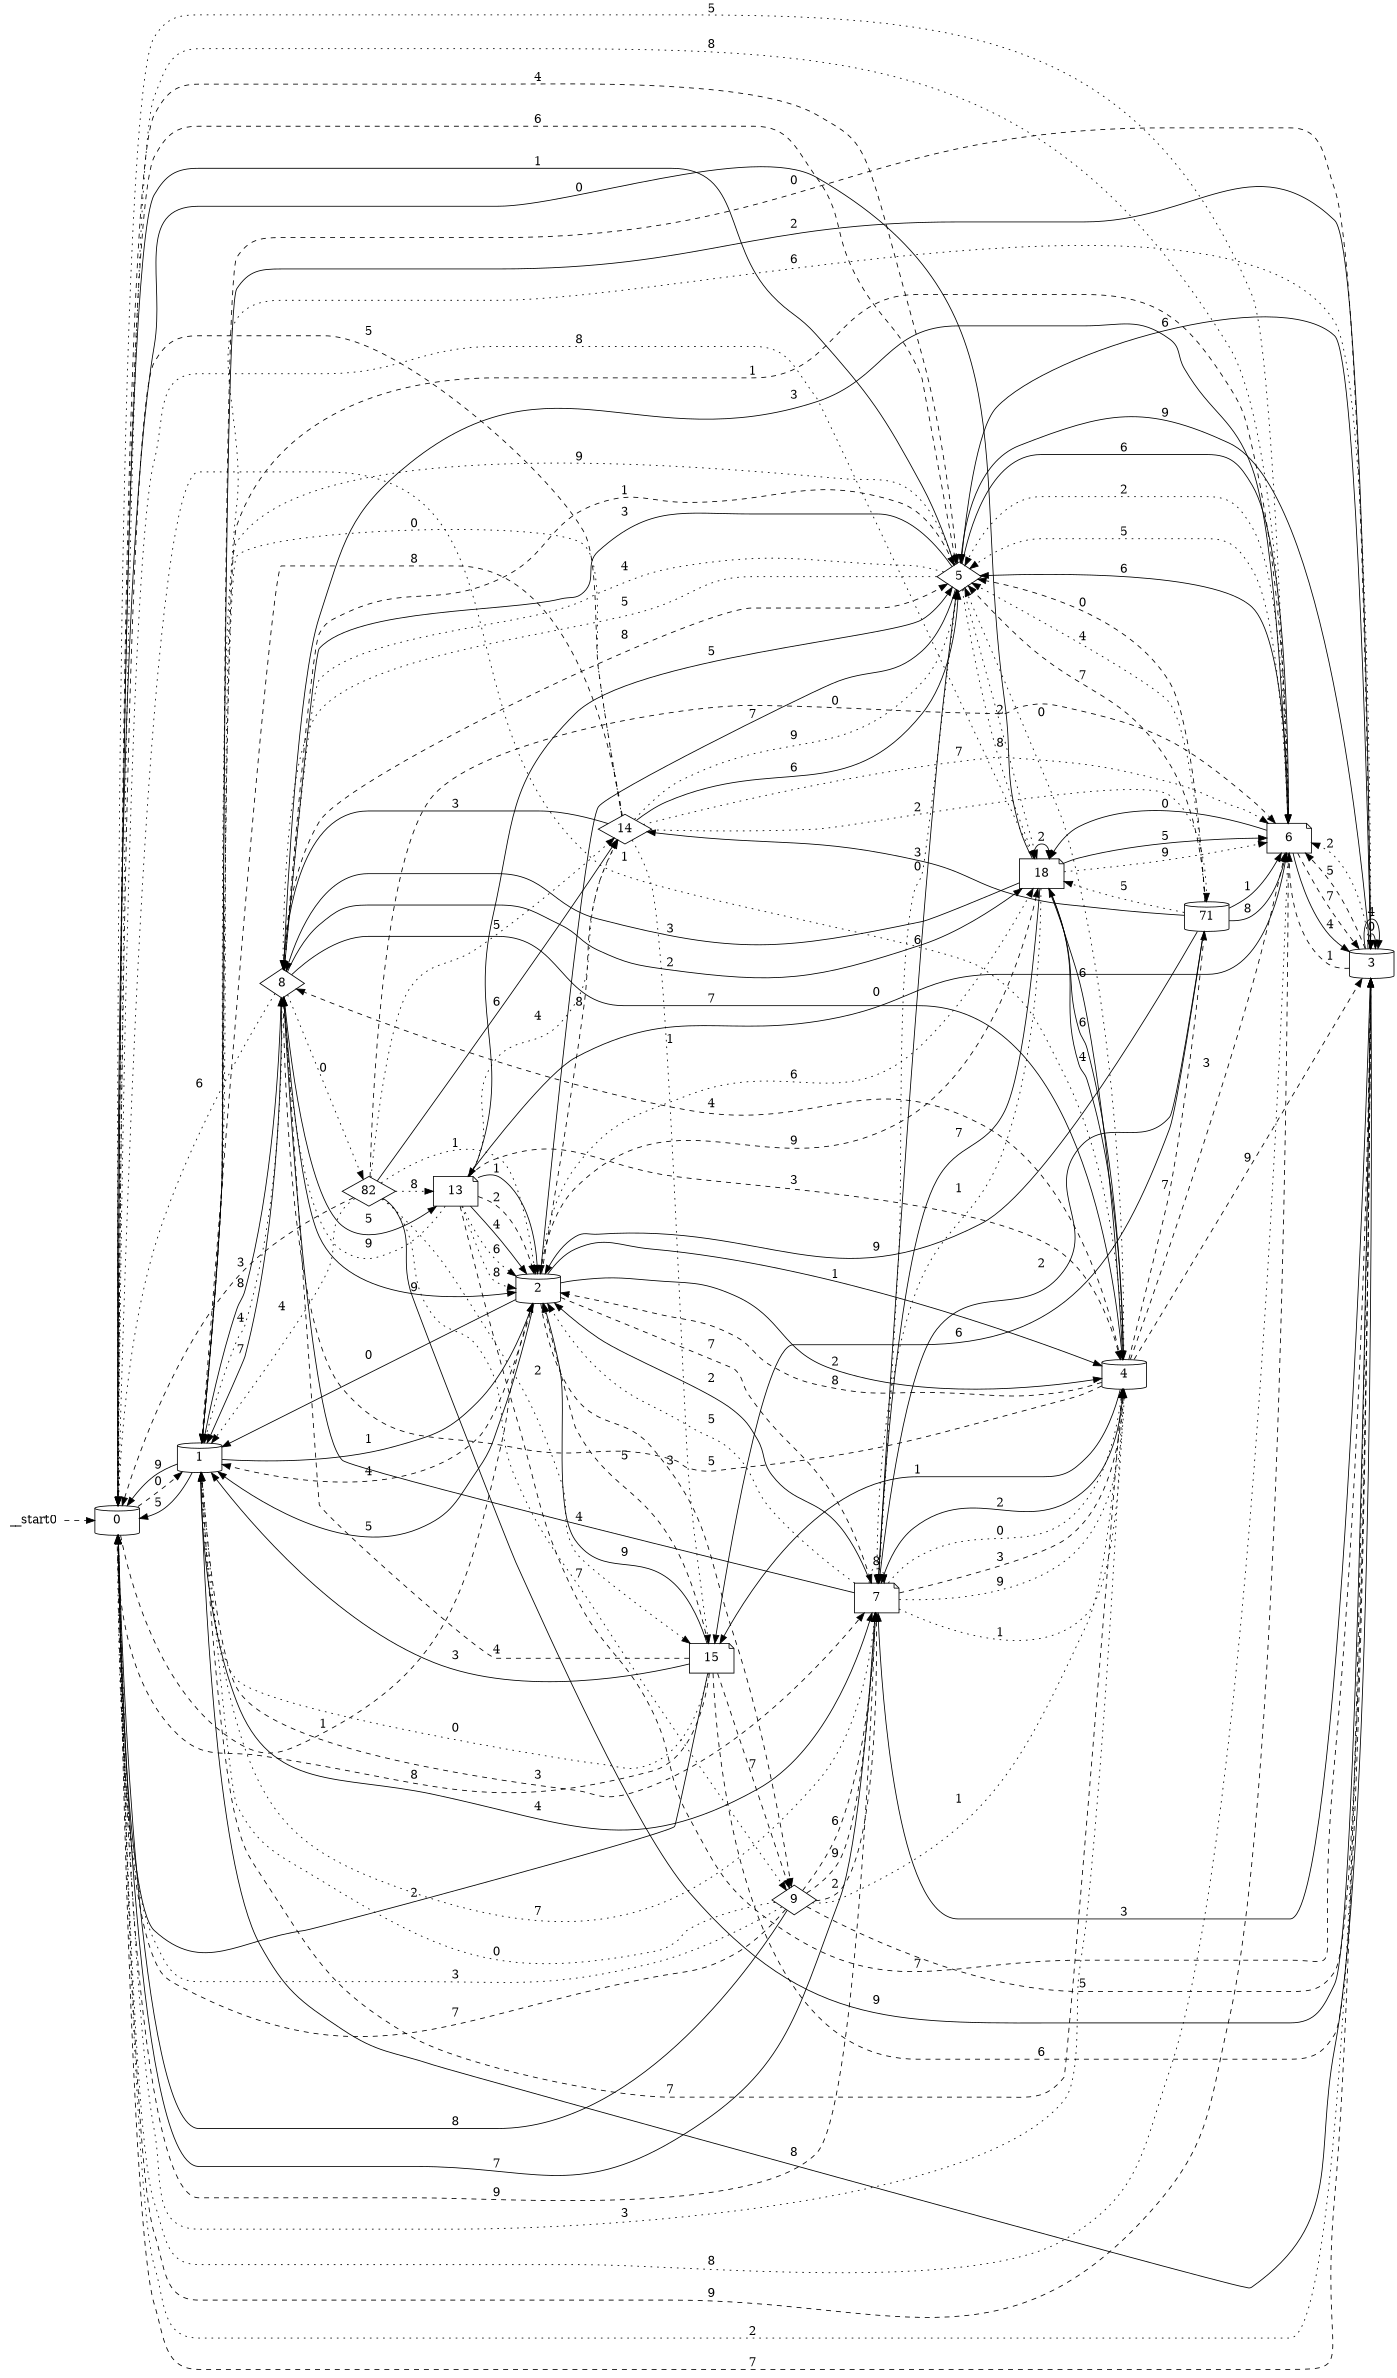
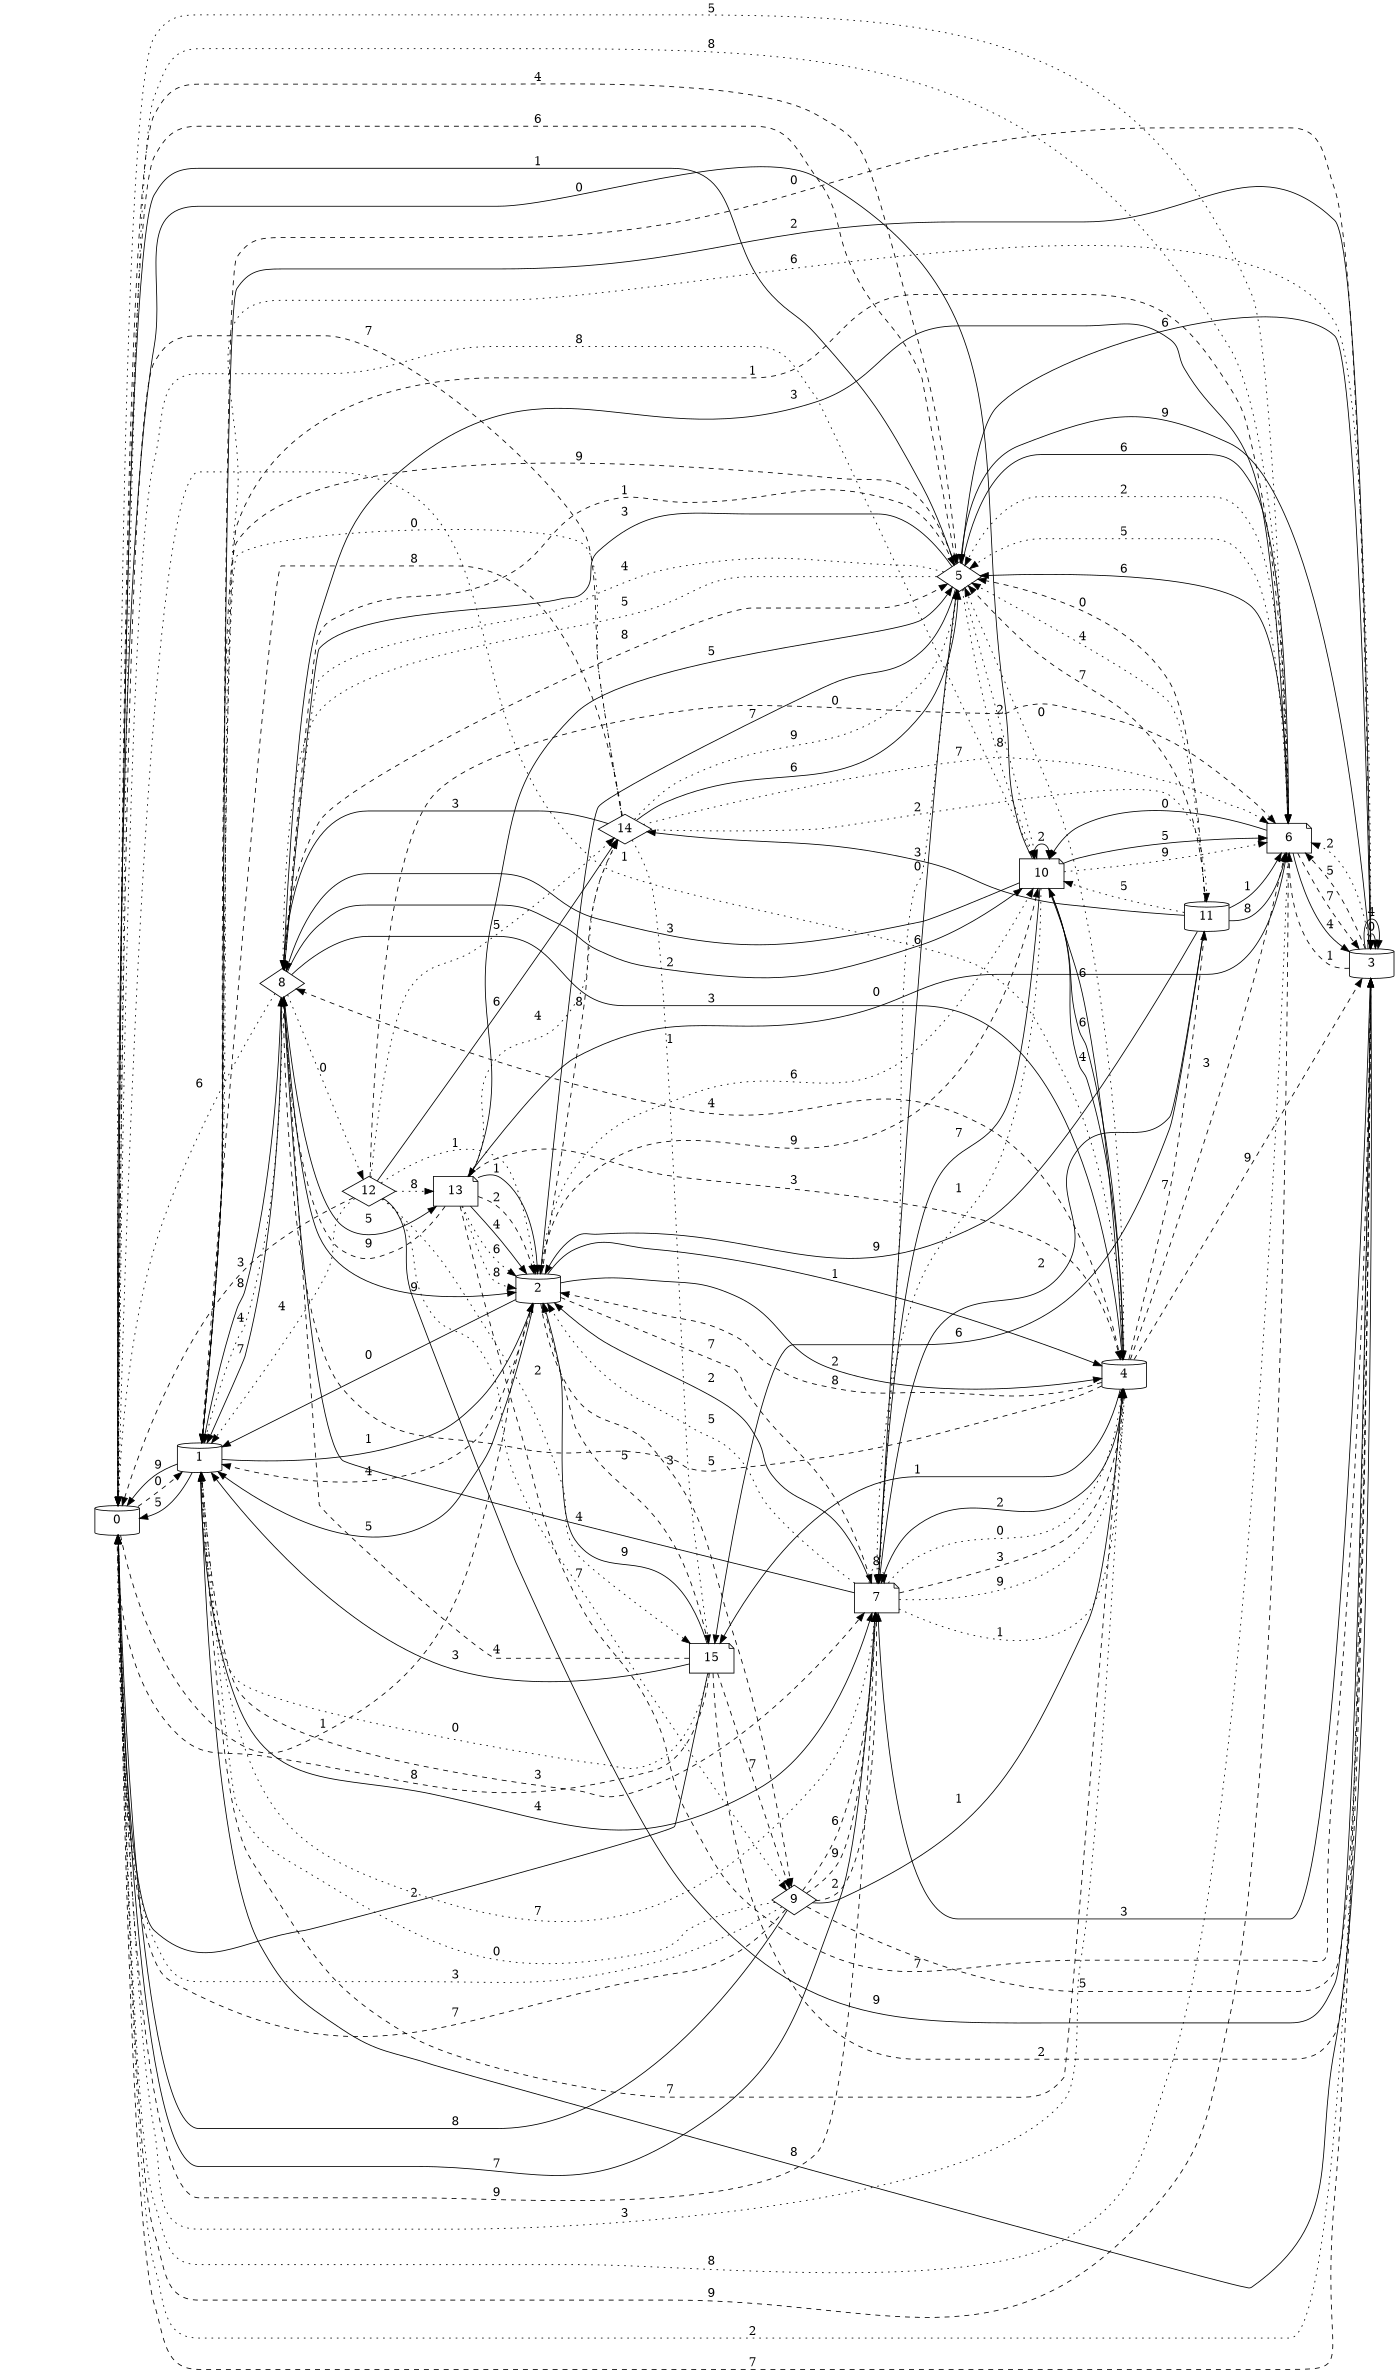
edge "14" -> "0": label "5" -> "7"
edge "5" -> "1": style dotted -> dashed
node "18": label "18" -> "10"
node "71": label "71" -> "11"
edge "8" -> "4": label "7" -> "3"
node "82": label "82" -> "12"
edge "13" -> "8": style dotted -> dashed
node "__start0": removed
edge "9" -> "4": style dotted -> solid
edge "15" -> "3": label "6" -> "2"
